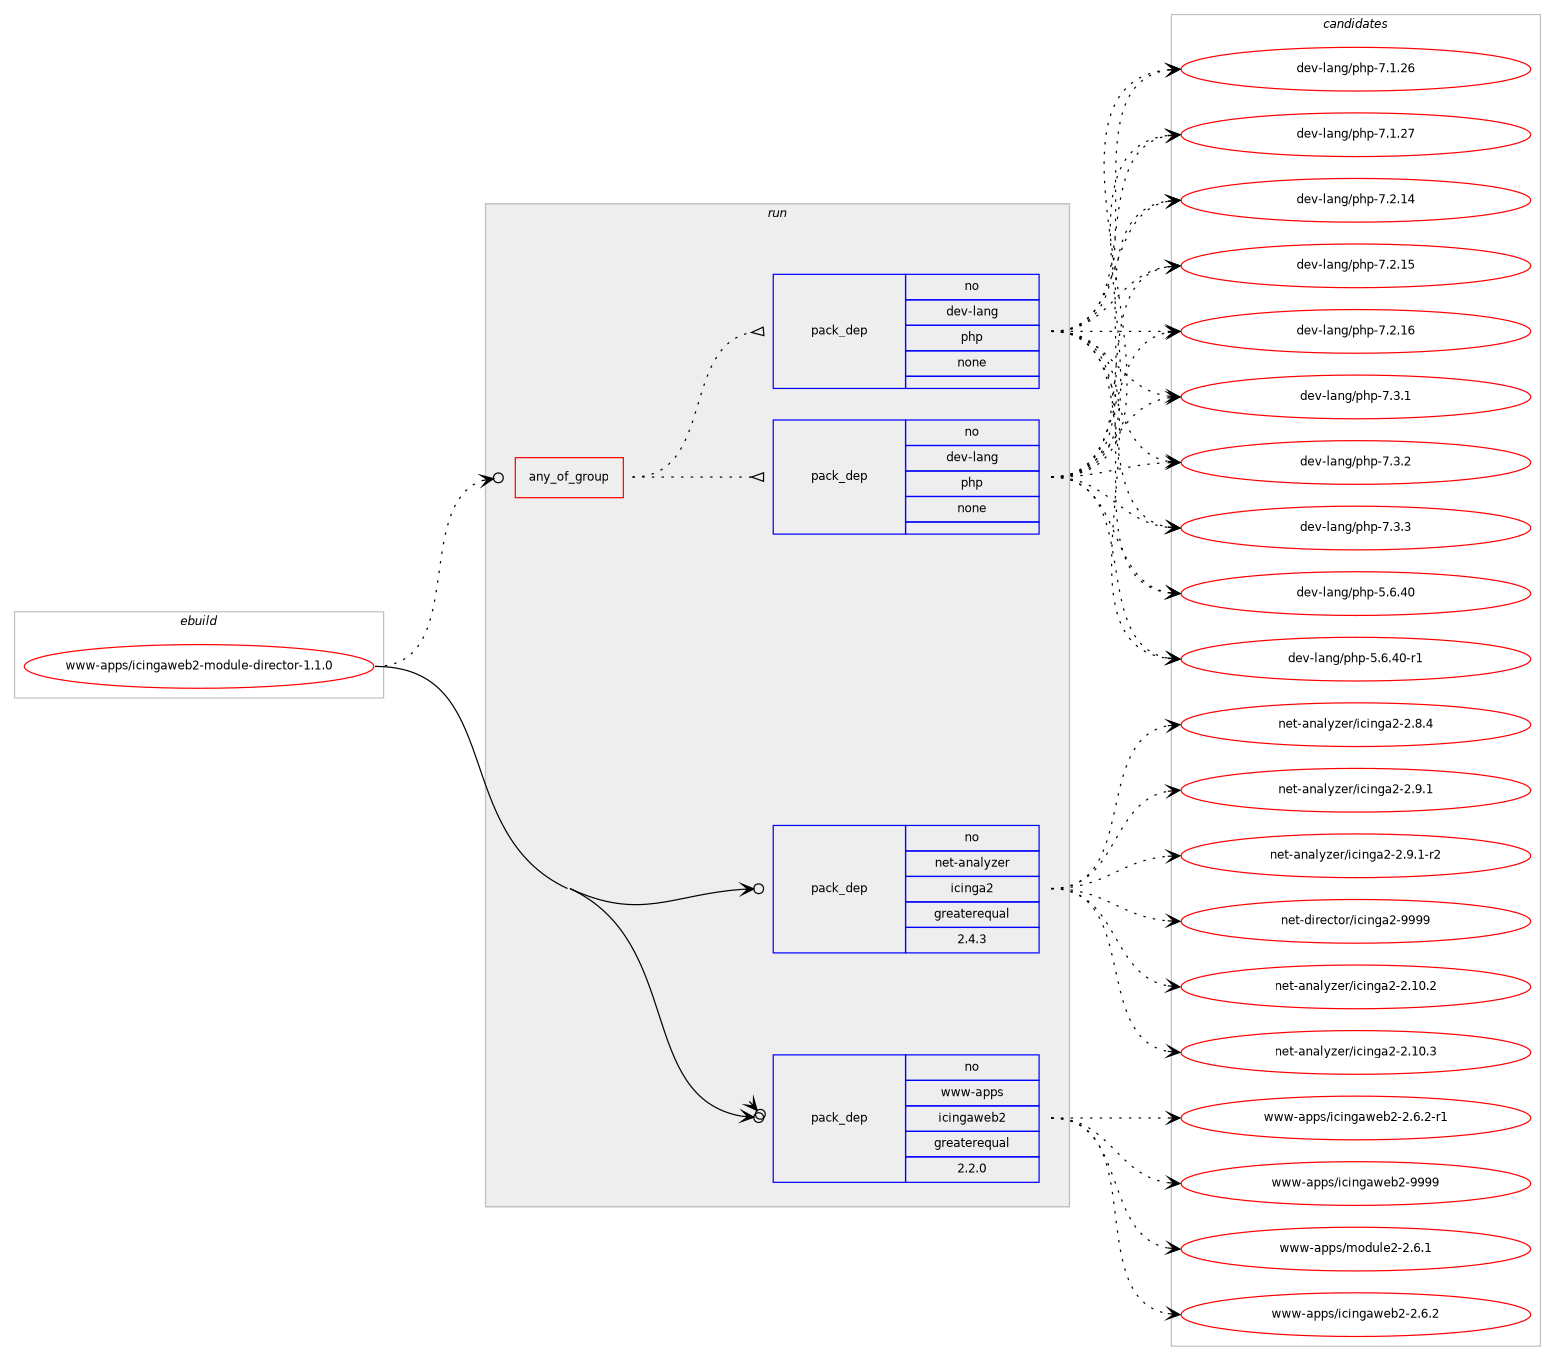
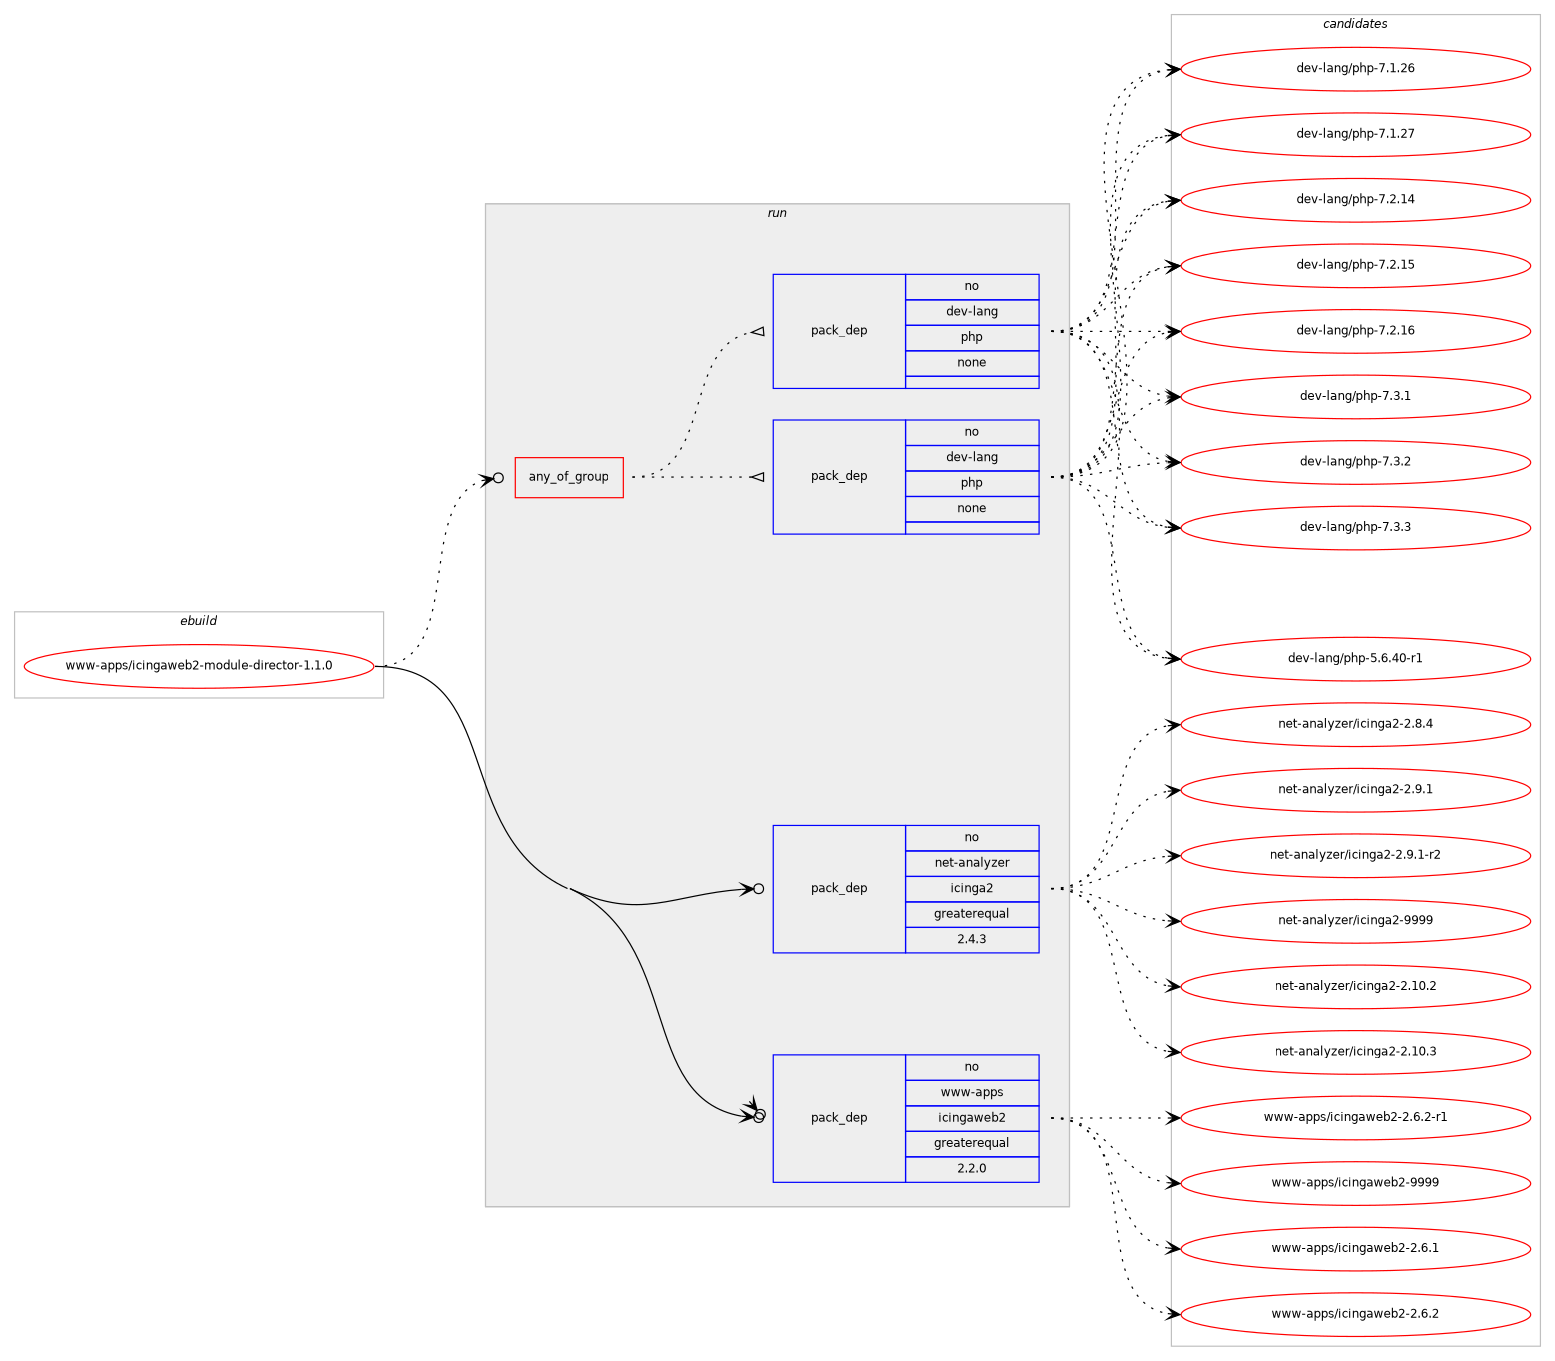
node "dev-lang/php-5.6.40": removed
node "net-director/icinga2-9999": label "net-director/icinga2-9999" -> "net-analyzer/icinga2-9999"
node "www-apps/module2-2.6.1": label "www-apps/module2-2.6.1" -> "www-apps/icingaweb2-2.6.1"
